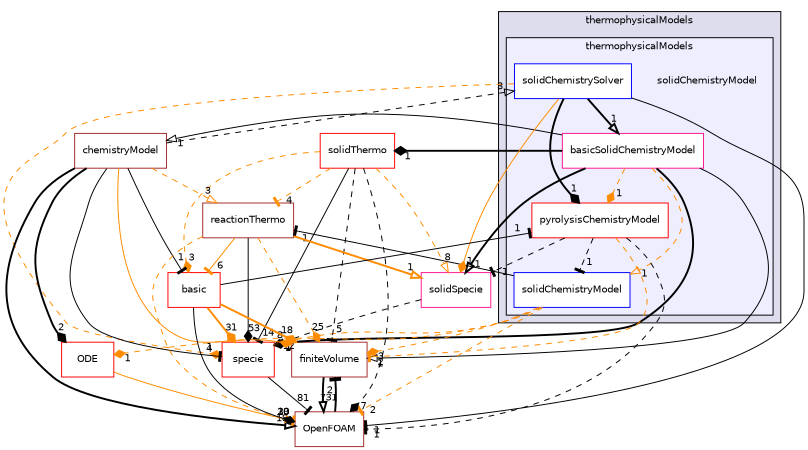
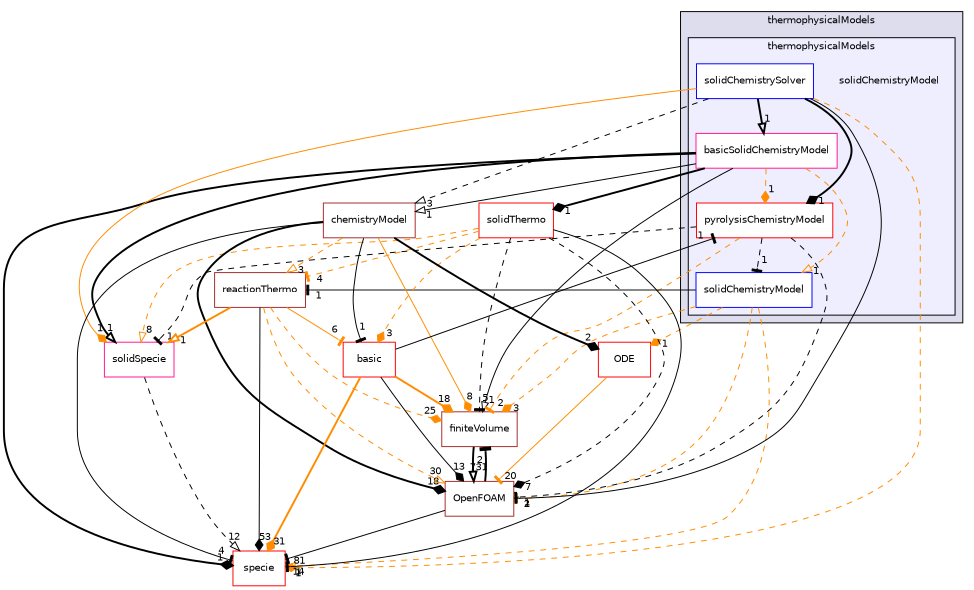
edge "chemistryModel" -> "solidChemistrySolver": reversed
edge "chemistryModel" -> "OpenFOAM": arrowhead onormal -> diamond
edge "specie" -> "OpenFOAM": reversed
